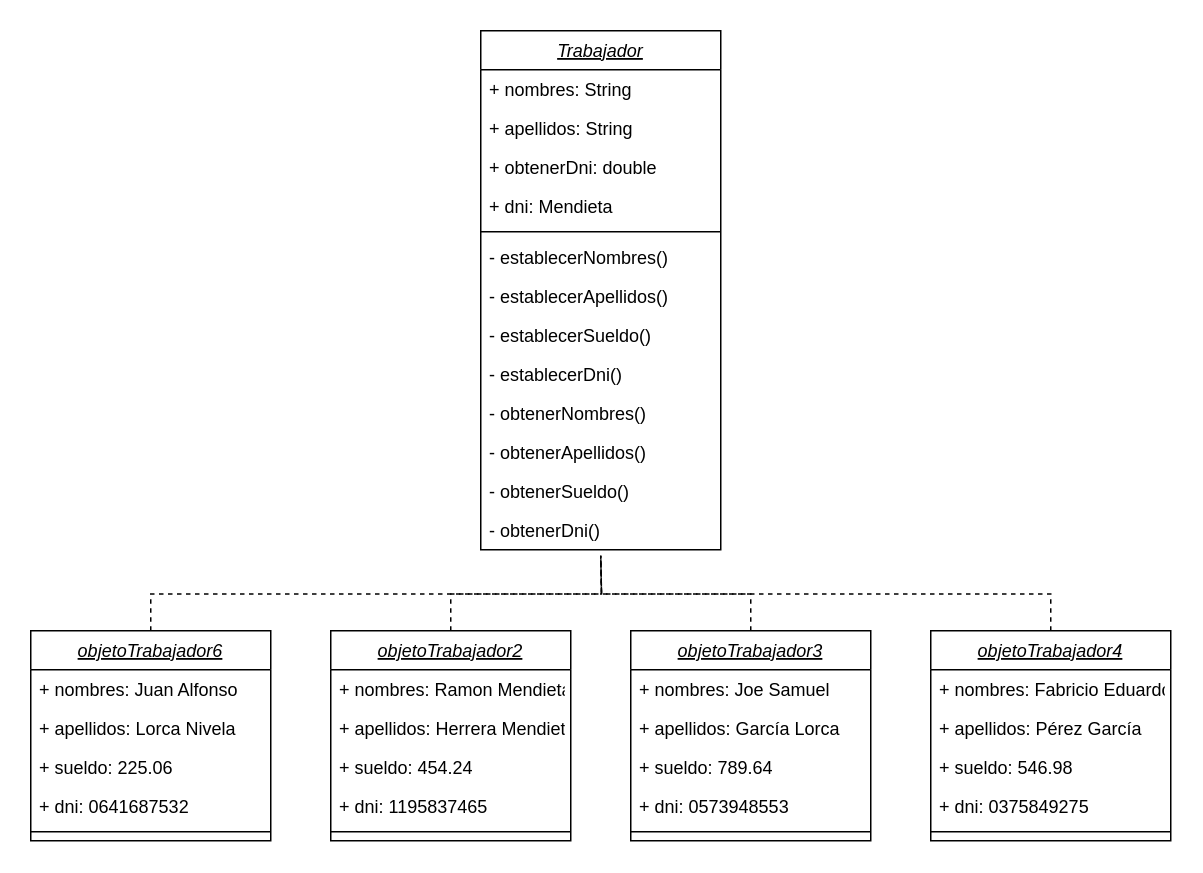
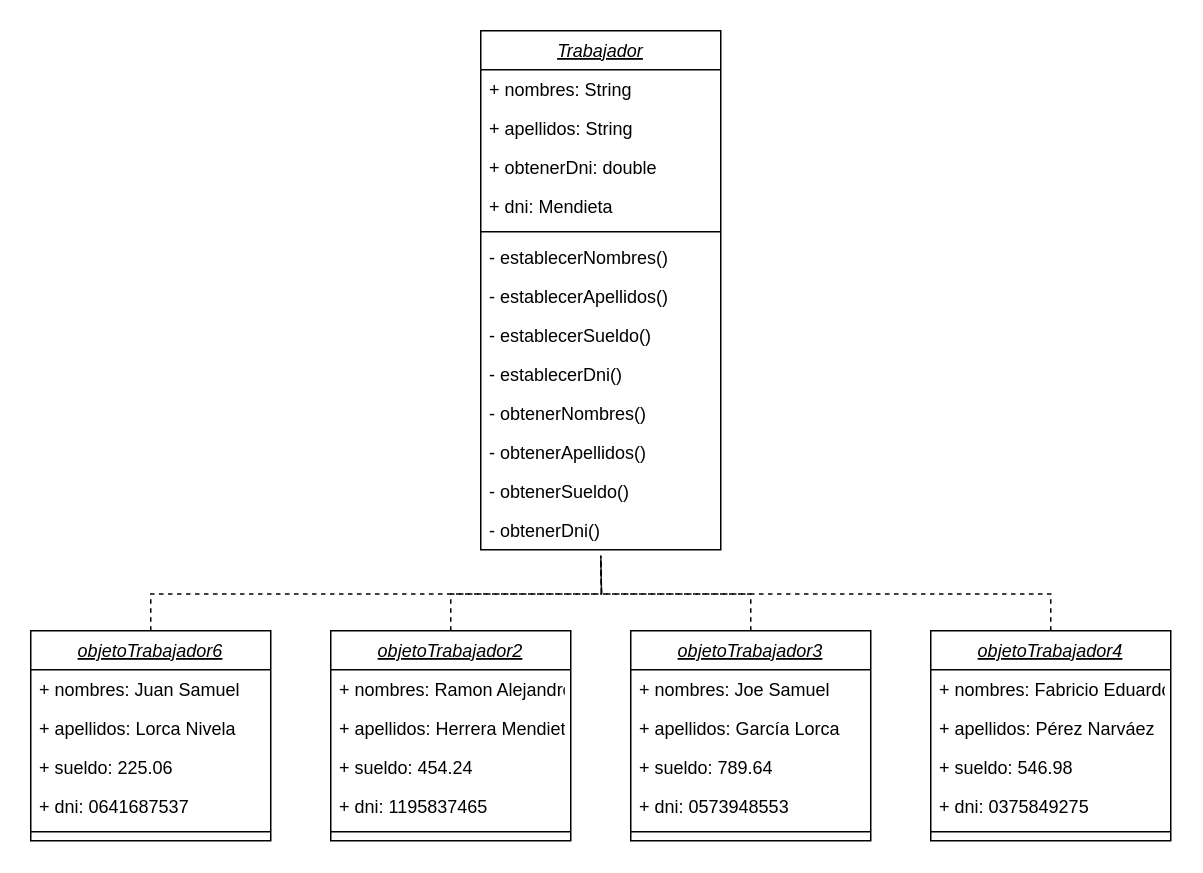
node "+ nombres: Juan Alfonso": label "+ nombres: Juan Alfonso" -> "+ nombres: Juan Samuel"
node "+ nombres: Ramon Mendieta": label "+ nombres: Ramon Mendieta" -> "+ nombres: Ramon Alejandro"
node "+ apellidos: Pérez García": label "+ apellidos: Pérez García" -> "+ apellidos: Pérez Narváez"
node "+ dni: 0641687532": label "+ dni: 0641687532" -> "+ dni: 0641687537"
